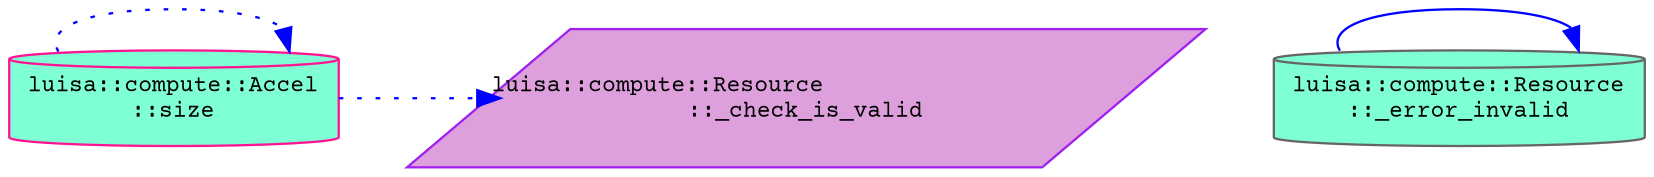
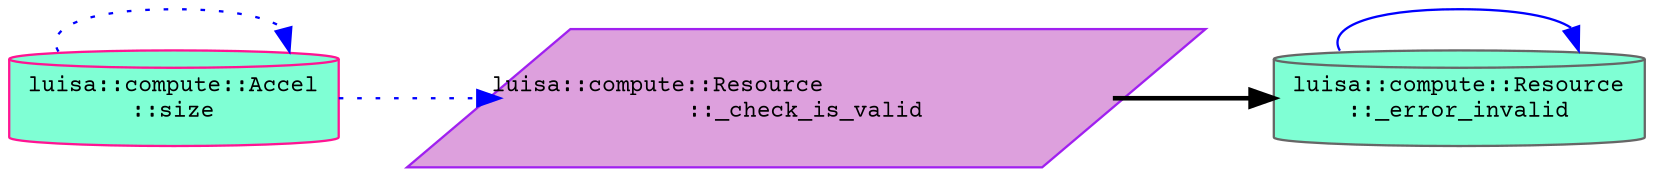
edge "luisa::compute::Resource ::_check_is_valid" -> "luisa::compute::Resource ::_error_invalid": added
